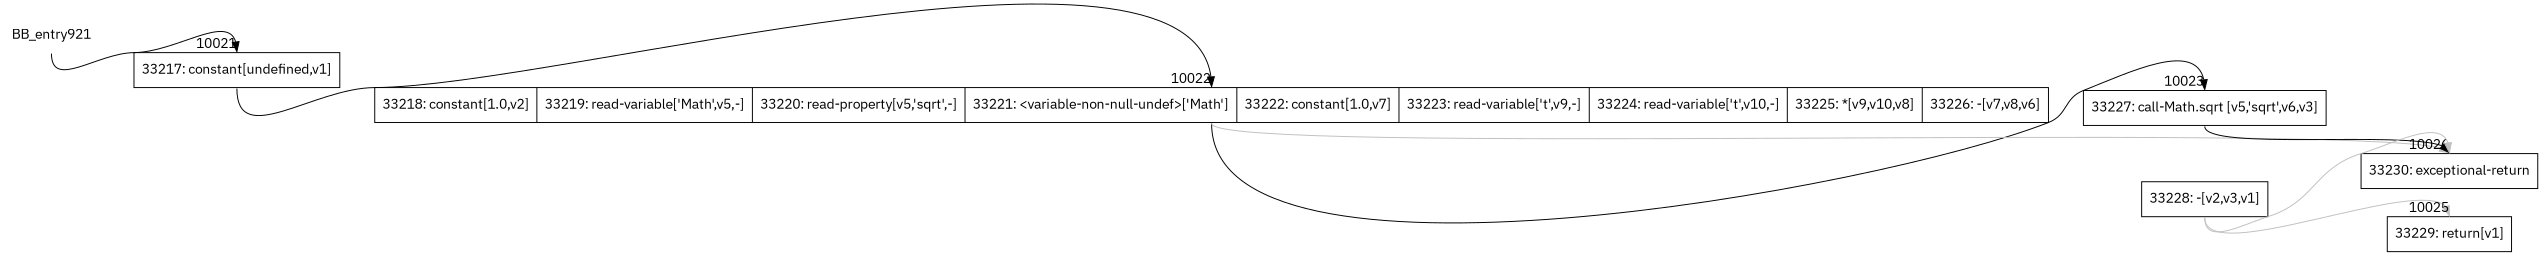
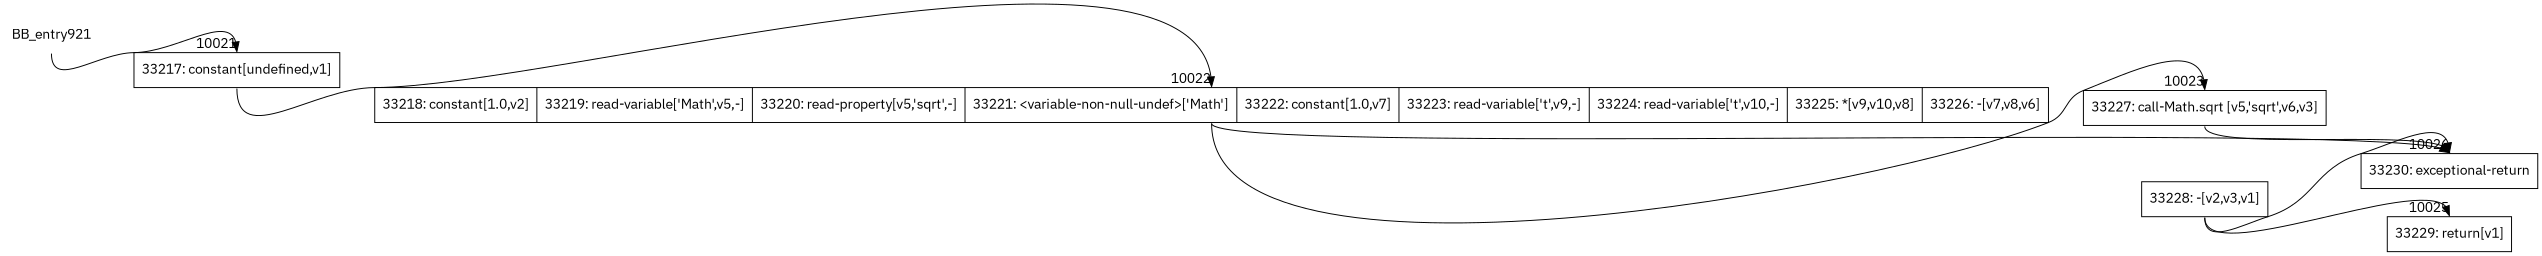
edge "33218: constant[1.0,v2]" -> "33230: exceptional-return": color gray -> black
edge "33228: -[v2,v3,v1]" -> "33230: exceptional-return": color gray -> black
edge "33228: -[v2,v3,v1]" -> "33229: return[v1]": color gray -> black
